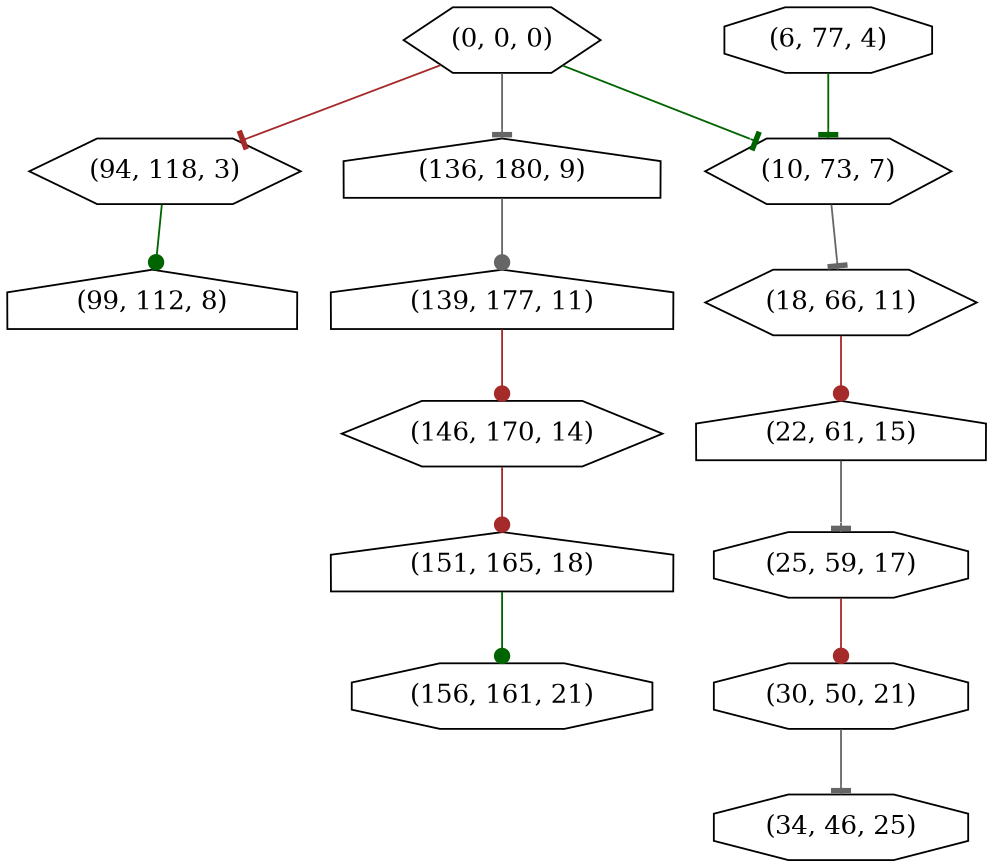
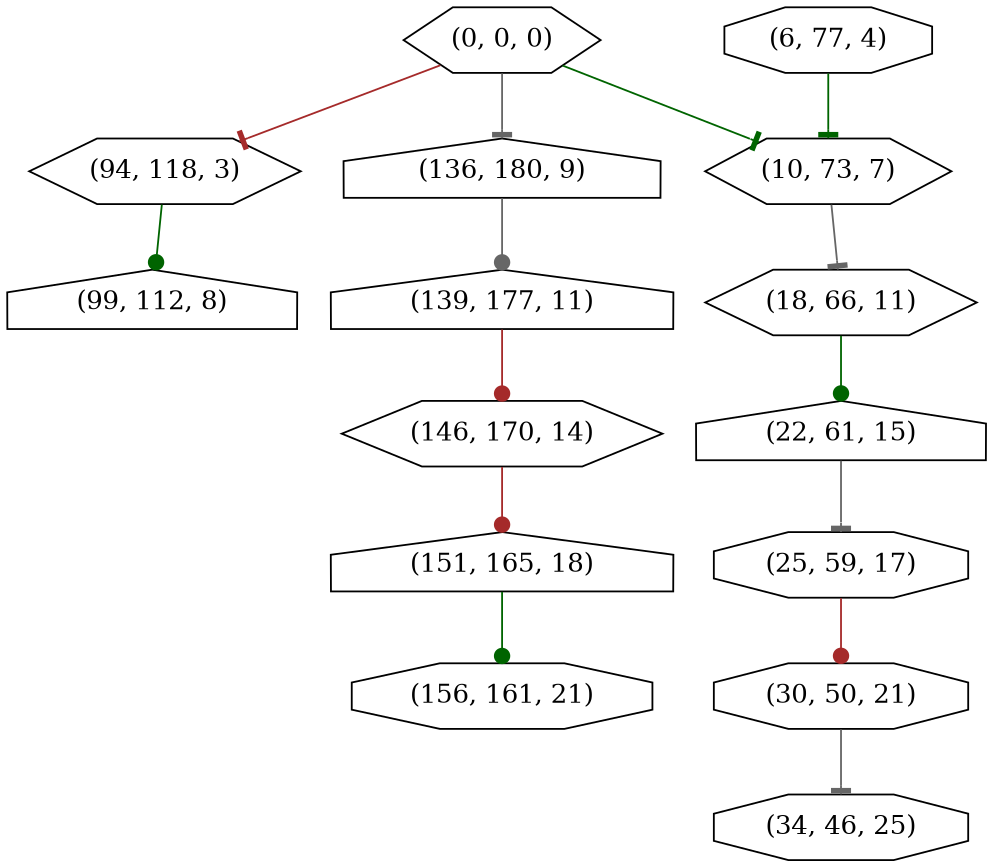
edge "(18, 66, 11)" -> "(22, 61, 15)": color brown -> darkgreen
